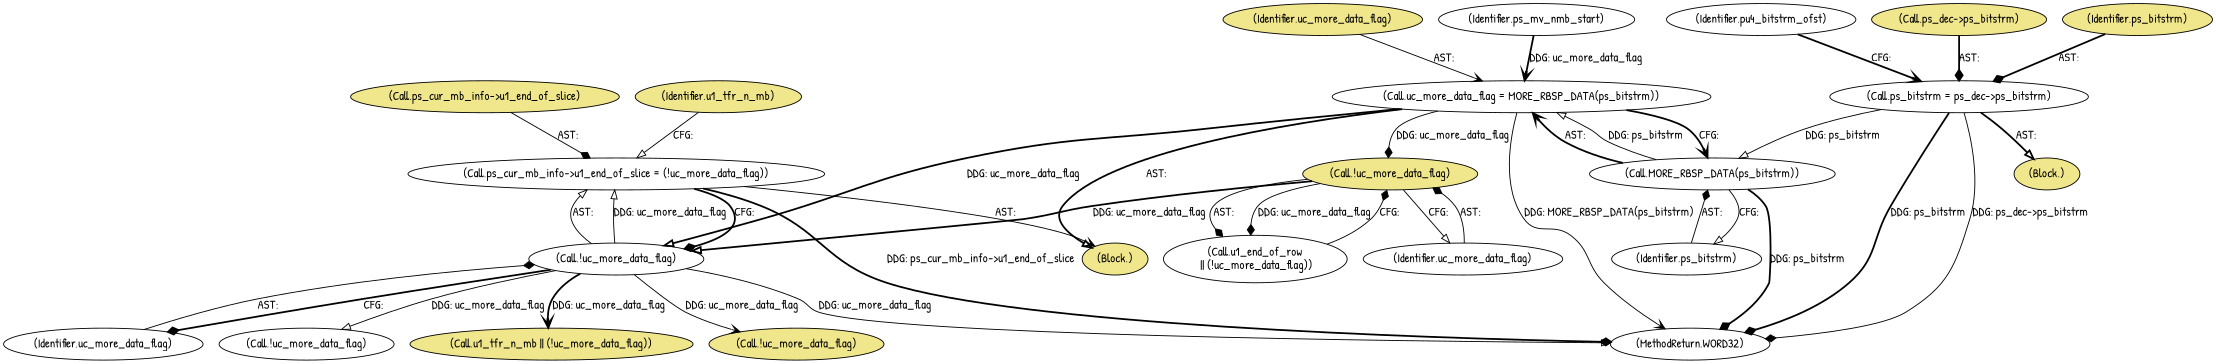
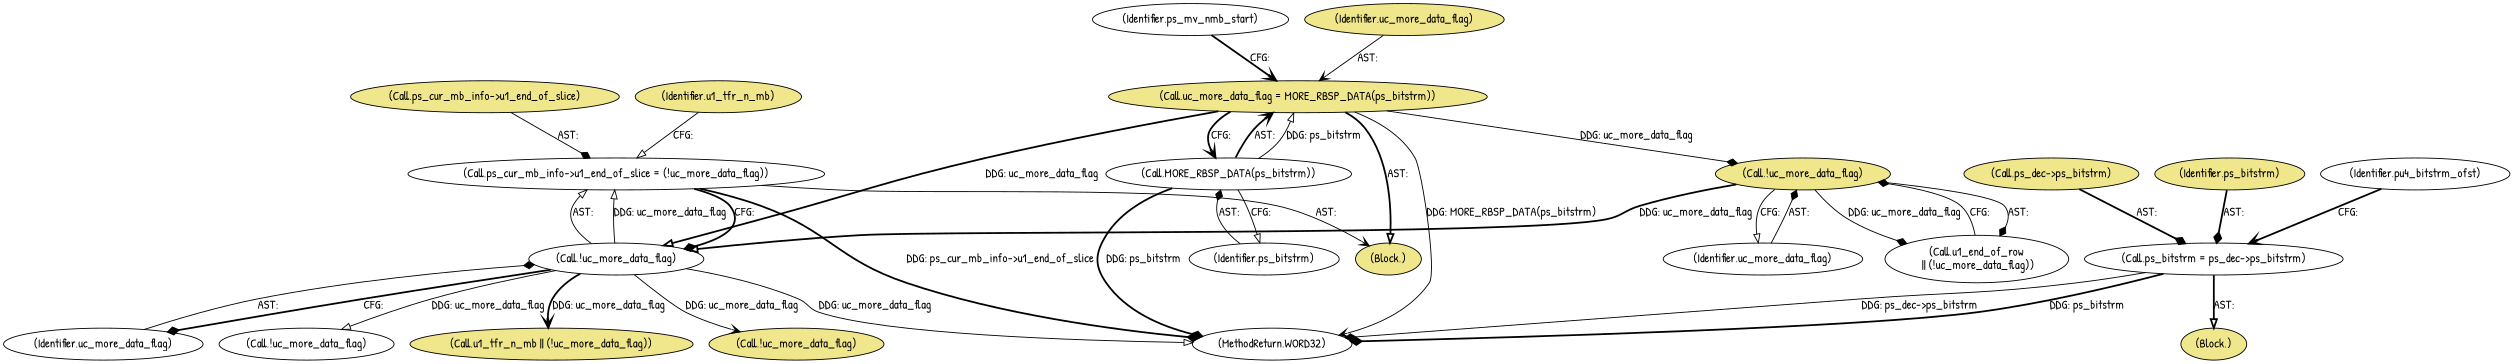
edge "(Identifier,ps_mv_nmb_start)" -> "(Call,uc_more_data_flag = MORE_RBSP_DATA(ps_bitstrm))": label "DDG: uc_more_data_flag" -> "CFG: "
node "(Call,uc_more_data_flag = MORE_RBSP_DATA(ps_bitstrm))": fillcolor white -> khaki
edge "(Call,ps_bitstrm = ps_dec->ps_bitstrm)" -> "(Call,MORE_RBSP_DATA(ps_bitstrm))": removed, label "DDG: ps_bitstrm"
